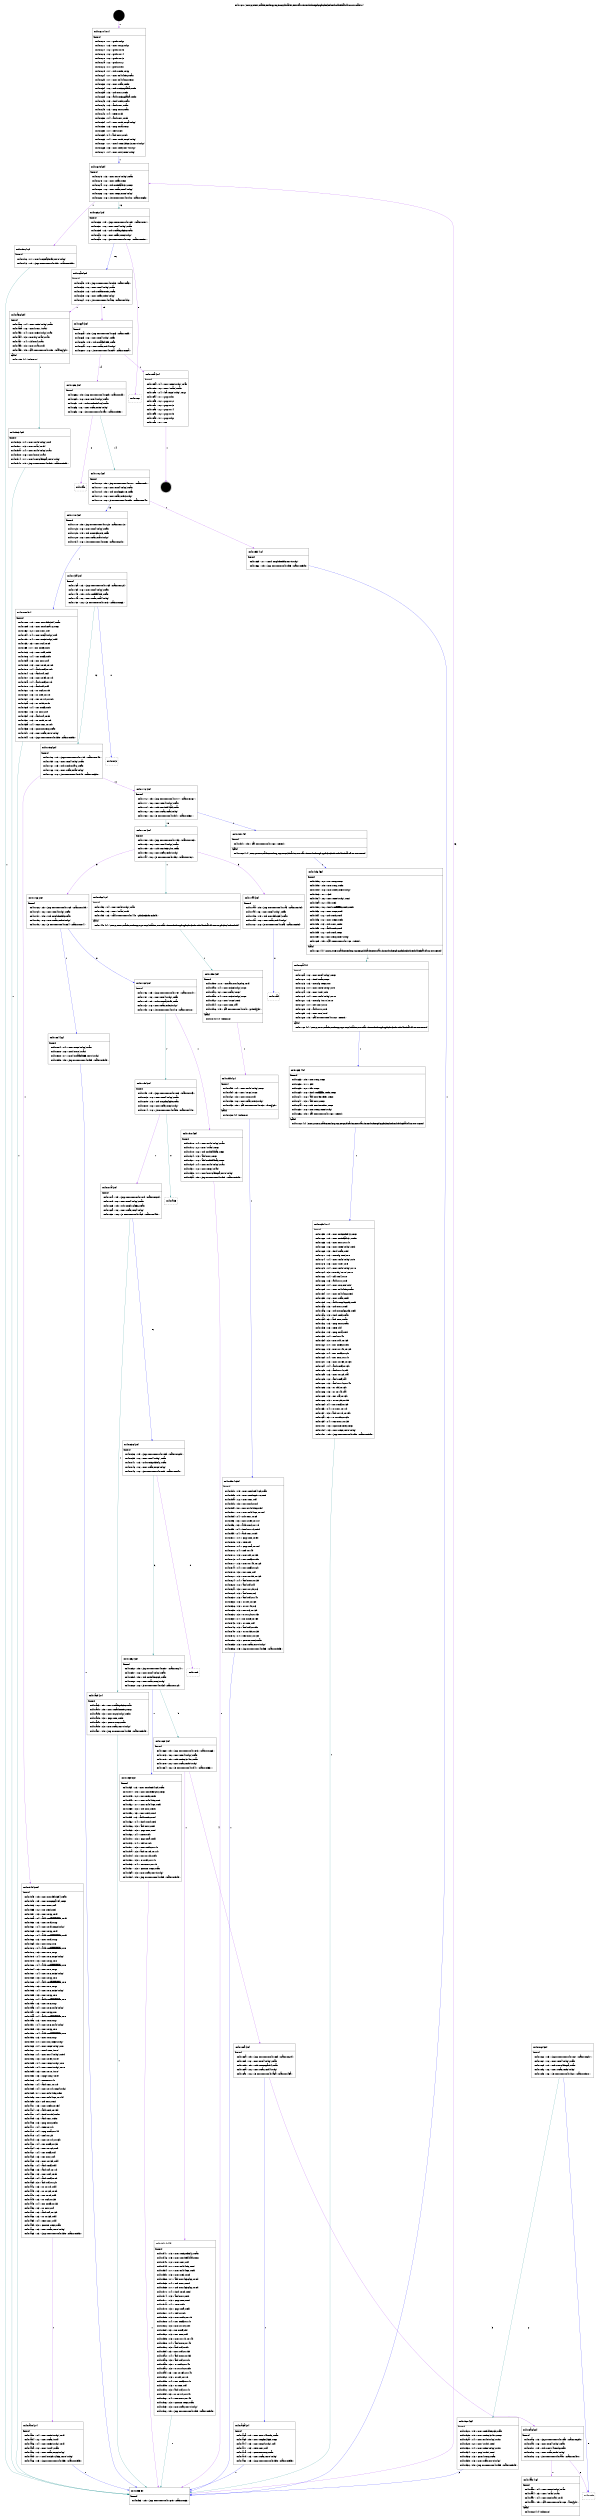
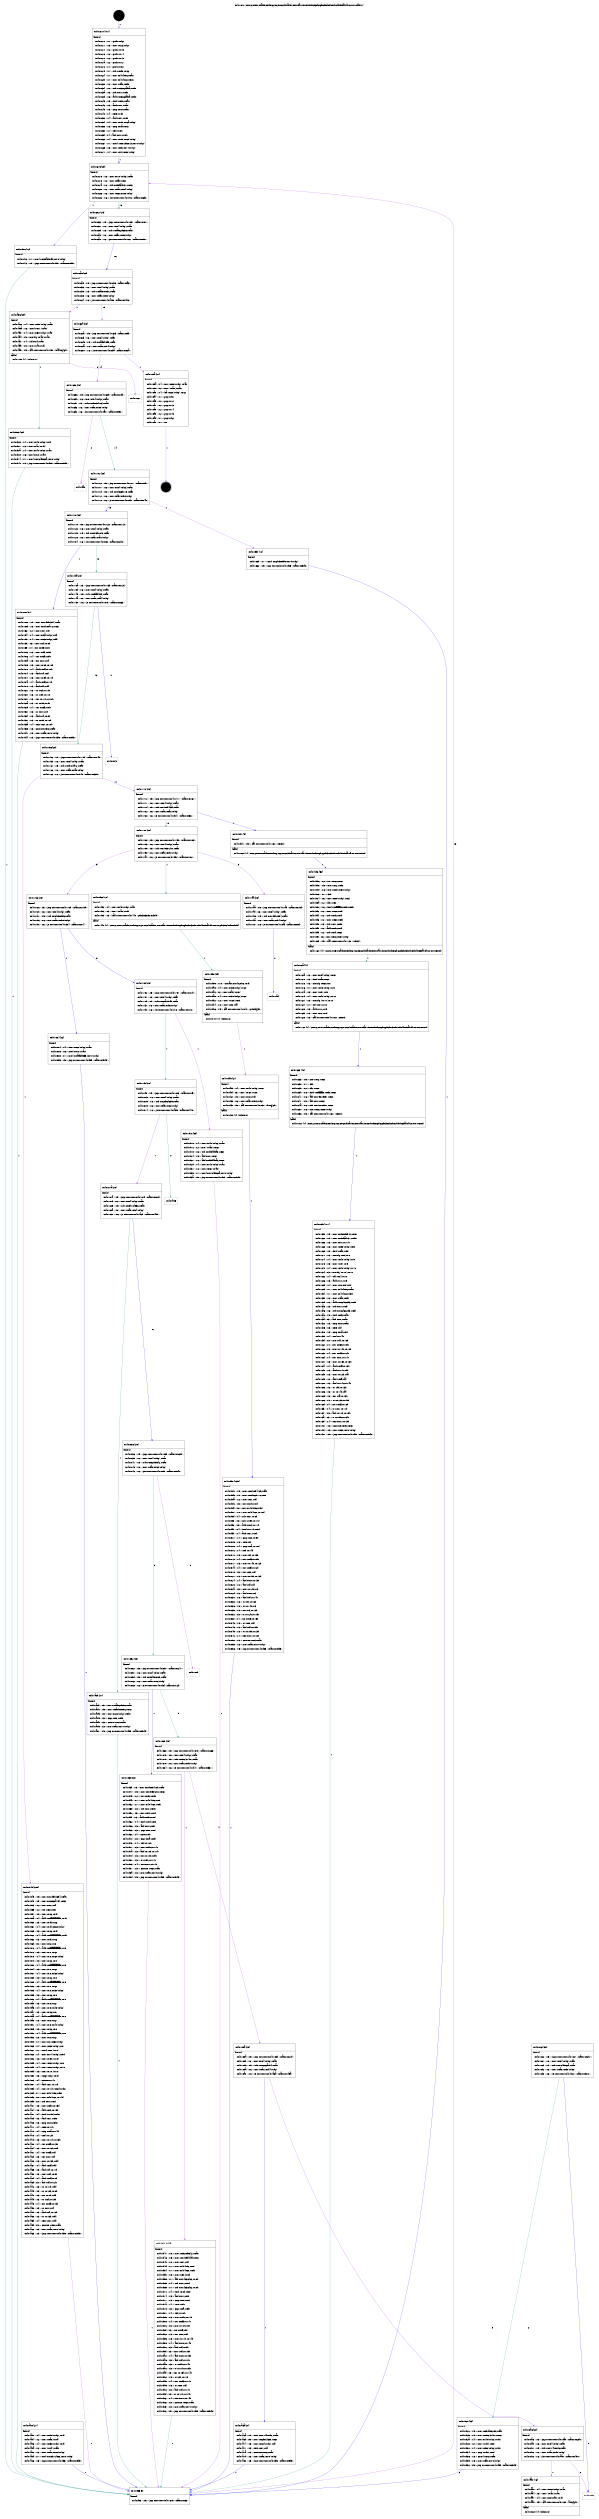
edge "0x401692 [28]" -> "0x401e67": now "0x401ae6 [29]" -> "0x401e67"
edge "0x40171e [28]" -> "0x40173a [28]": added, label "12"
edge "0x401949 [289]" -> "0x401ab0 [27]": now "0x401949 [289]" -> "0x401fe5 [5]"
